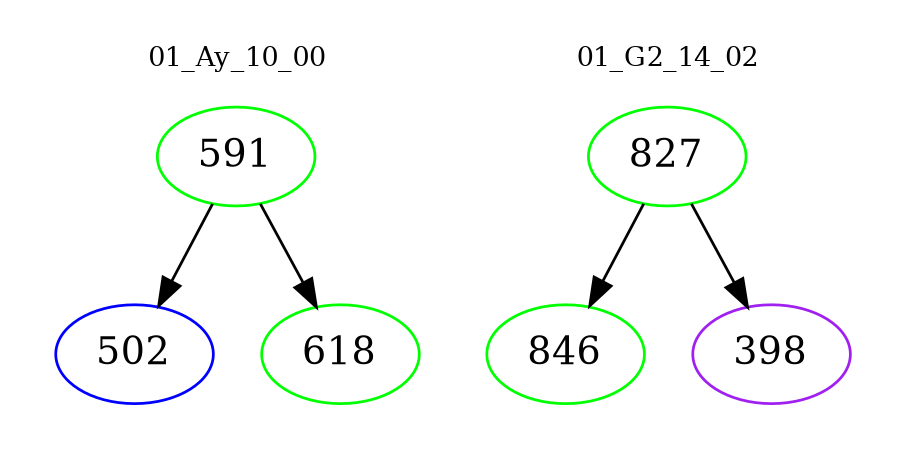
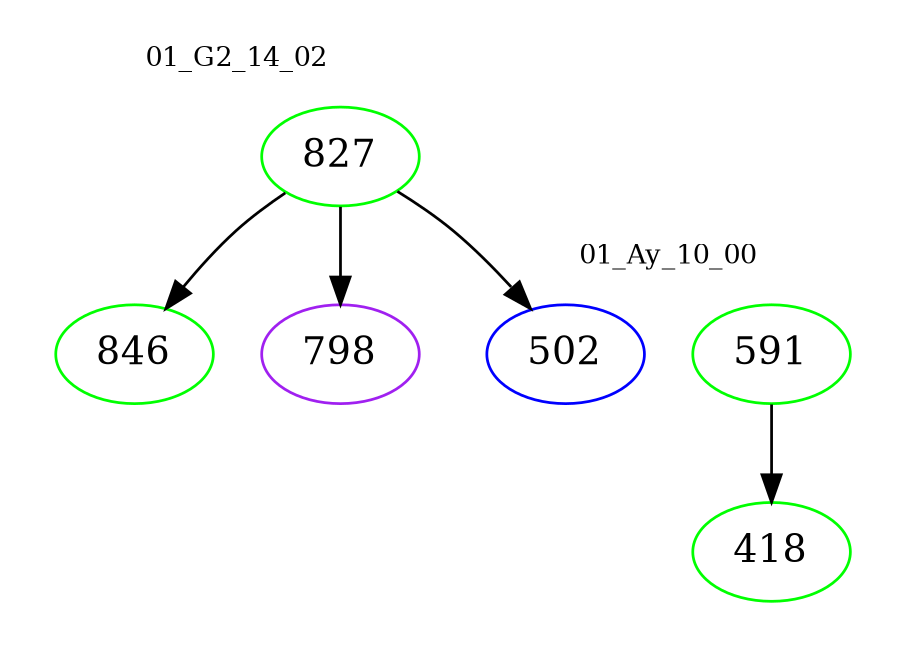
edge "591" -> "502": now "827" -> "502"
node "618": label "618" -> "418"
node "398": label "398" -> "798"
